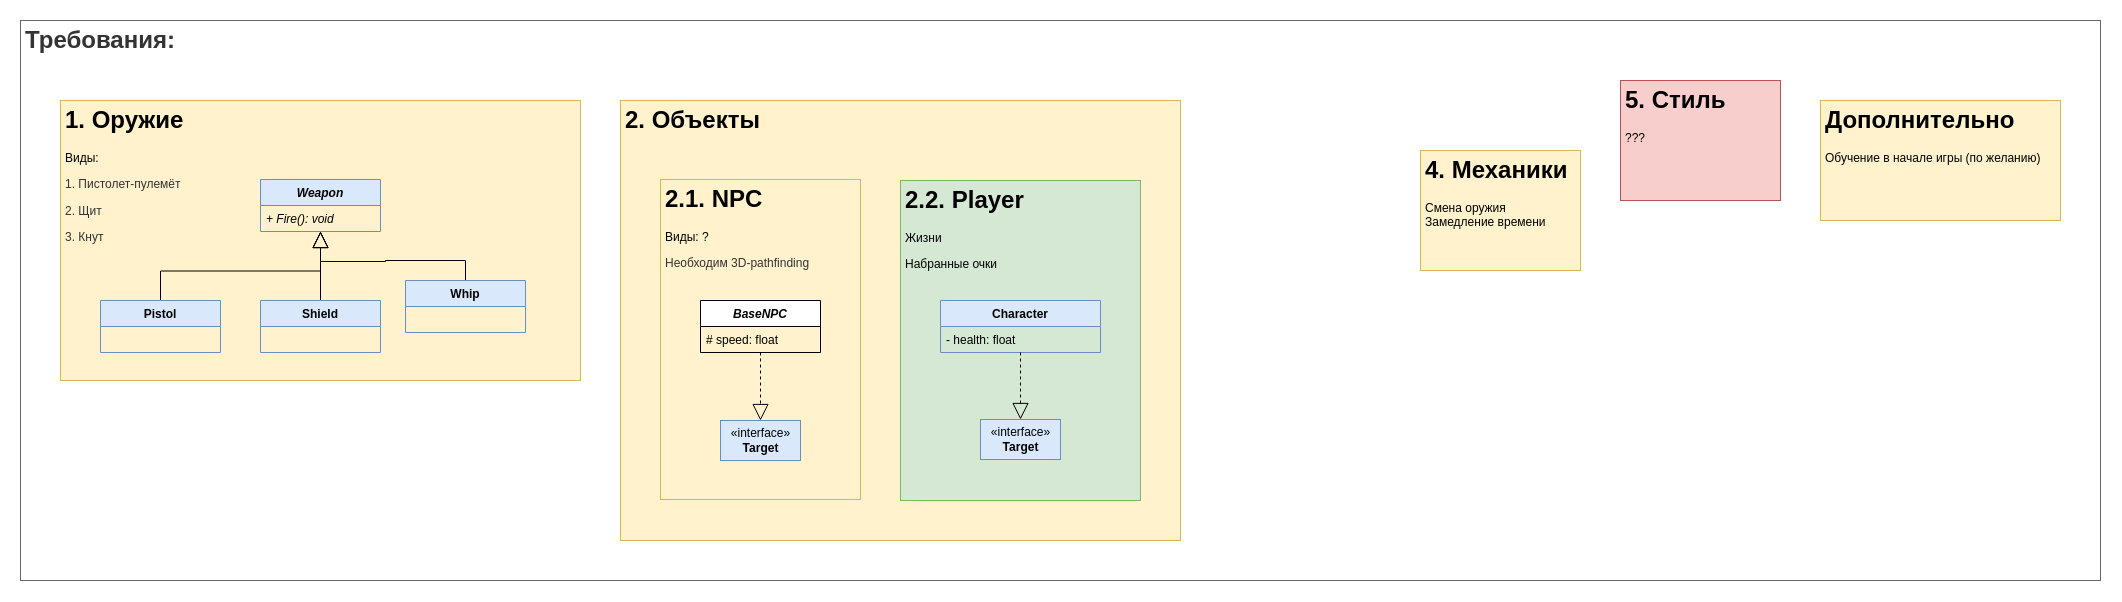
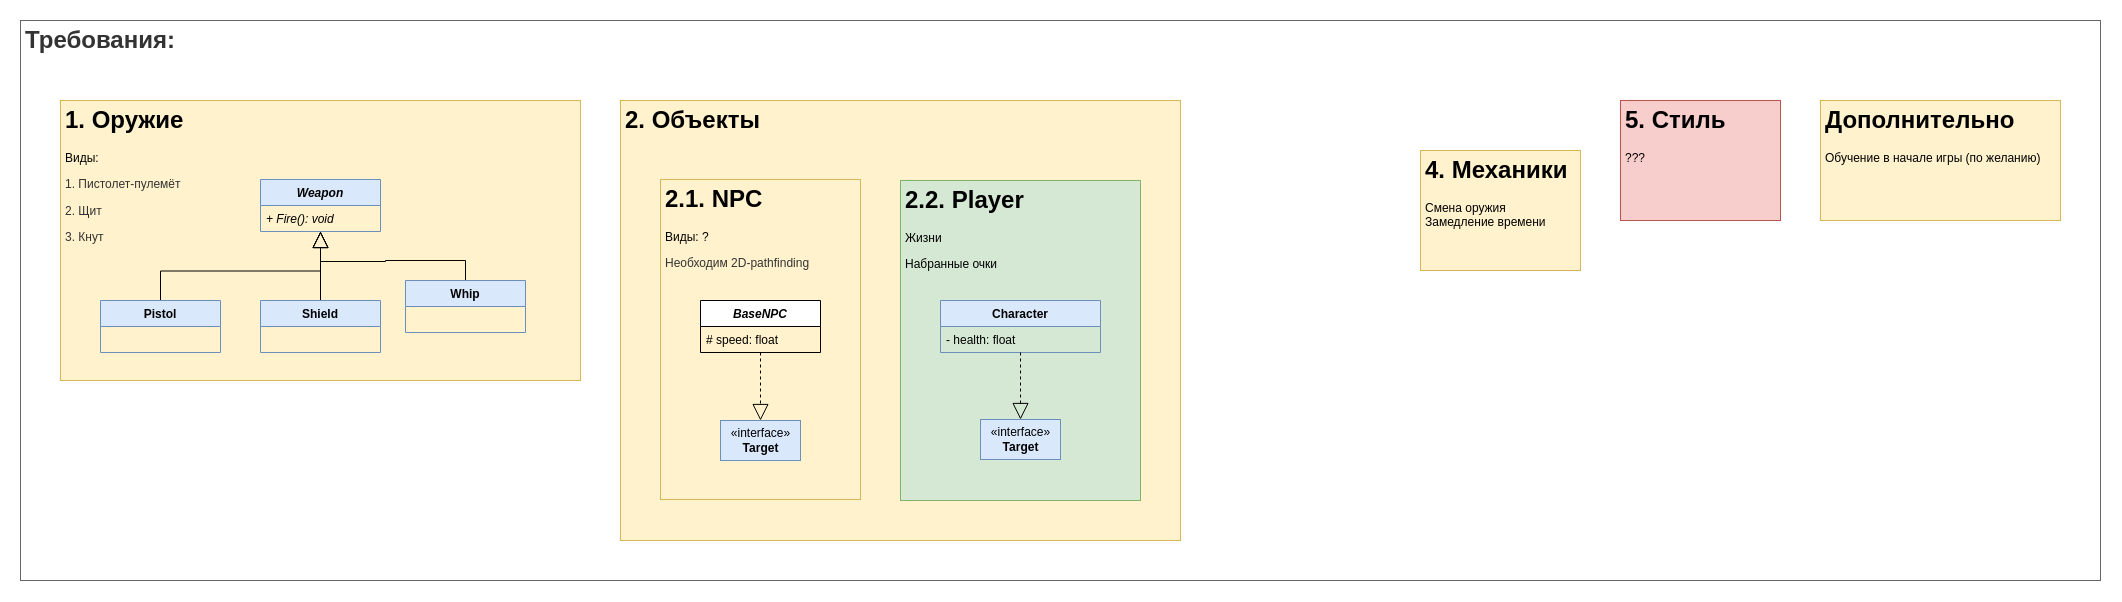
node "5. Стиль ???": moved (1701, 141) -> (1701, 161)
node "2.1. NPCВиды: ? Необходим 3D-pathfinding": label "2.1. NPCВиды: ? Необходим 3D-pathfinding" -> "2.1. NPCВиды: ? Необходим 2D-pathfinding"
